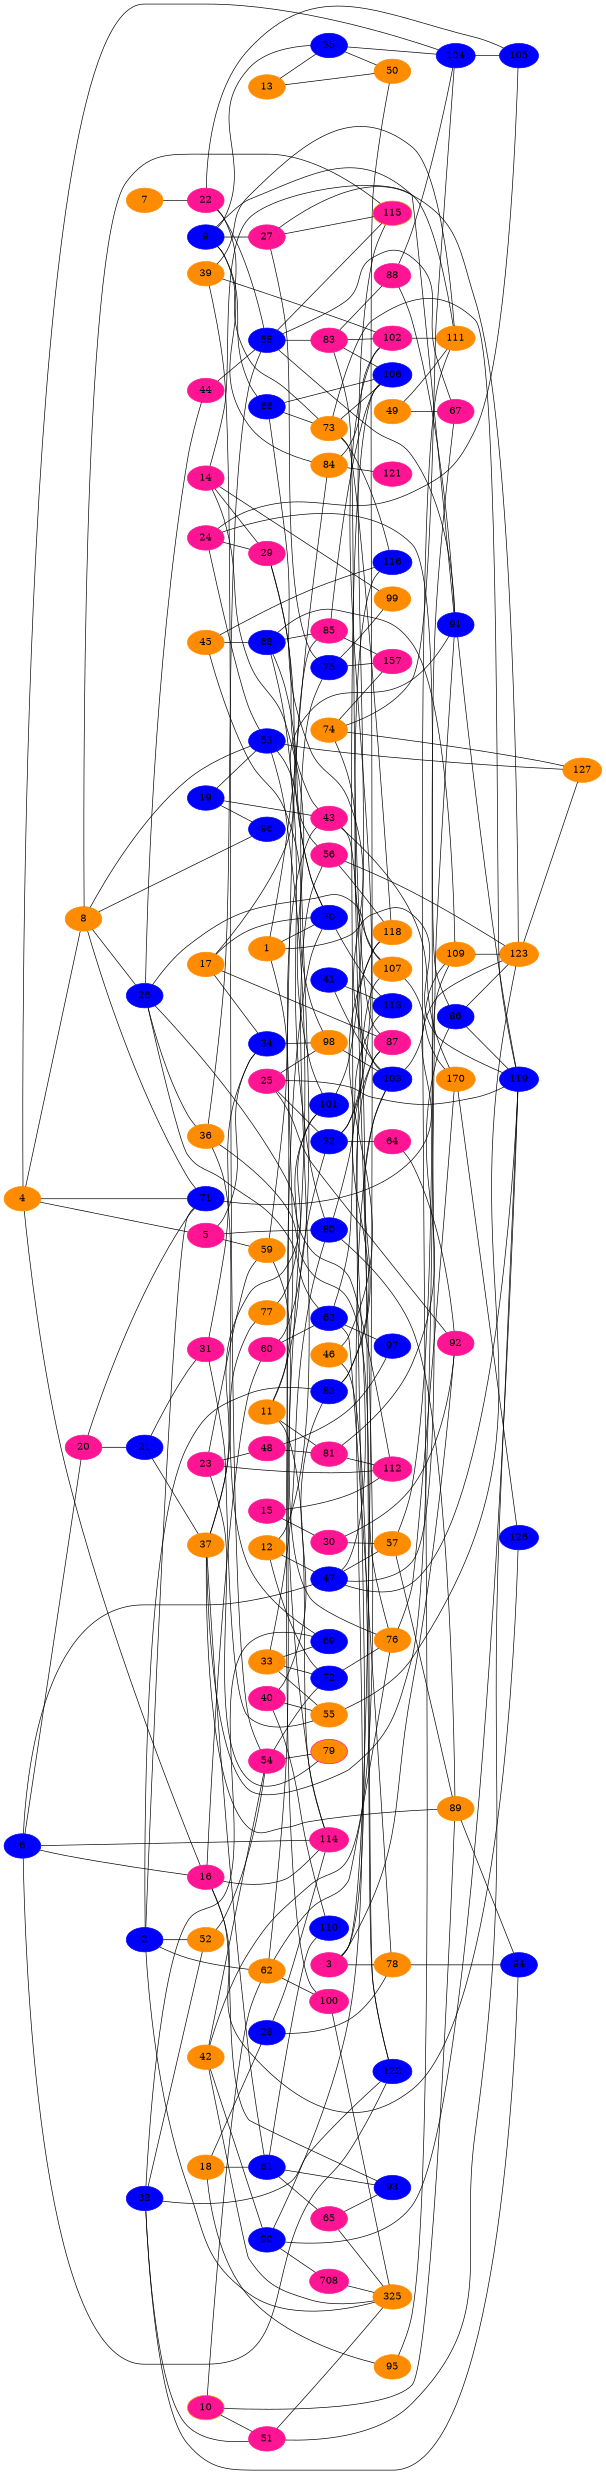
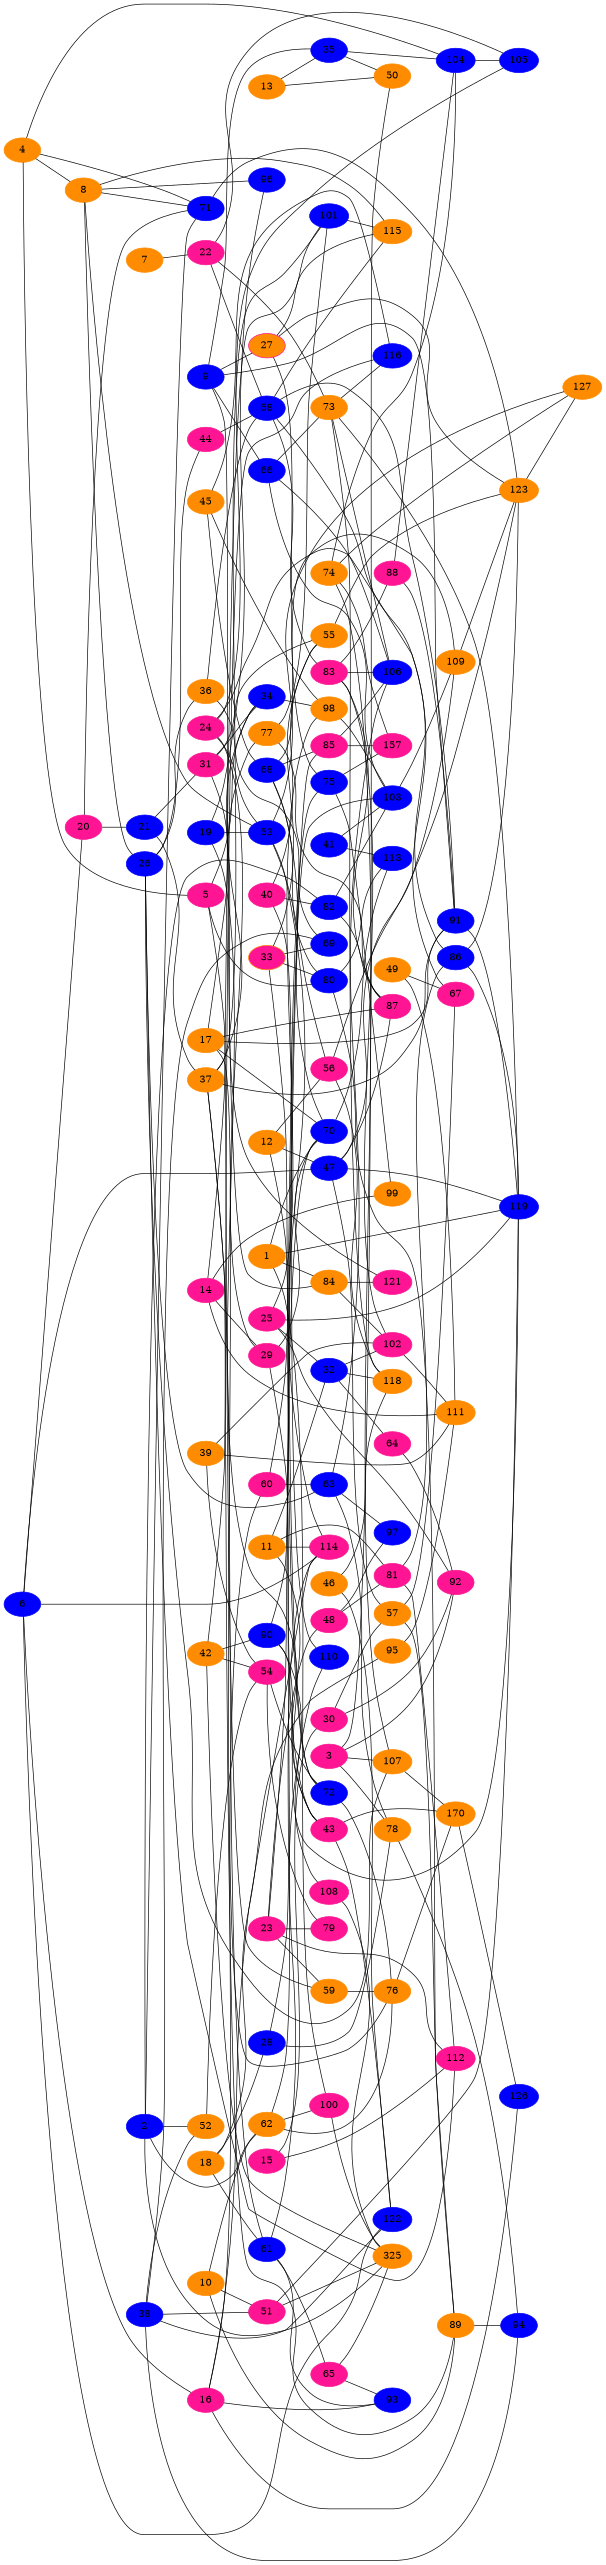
node "115": fillcolor deeppink -> darkorange
node "27": fillcolor deeppink -> darkorange
edge "77" -- "87": added
edge "85" -- "59": now "85" -- "23"
edge "31" -- "121": added
edge "36" -- "76": now "17" -- "76"
edge "4" -- "16": removed
node "33": fillcolor darkorange -> deeppink
node "79": fillcolor darkorange -> deeppink
node "708": label "708" -> "108"
node "10": fillcolor deeppink -> darkorange
